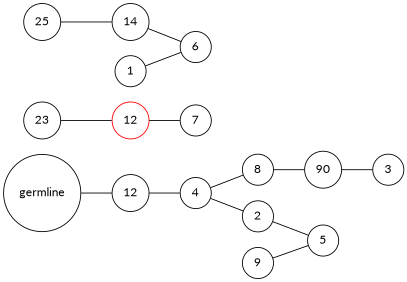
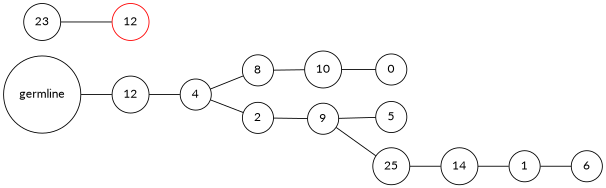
edge "14" -- "6": now "14" -- "1"
node "7": removed
edge "9" -- "25": added
node "90": label "90" -> "10"
node "3": label "3" -> "0"
edge "2" -- "5": now "2" -- "9"
